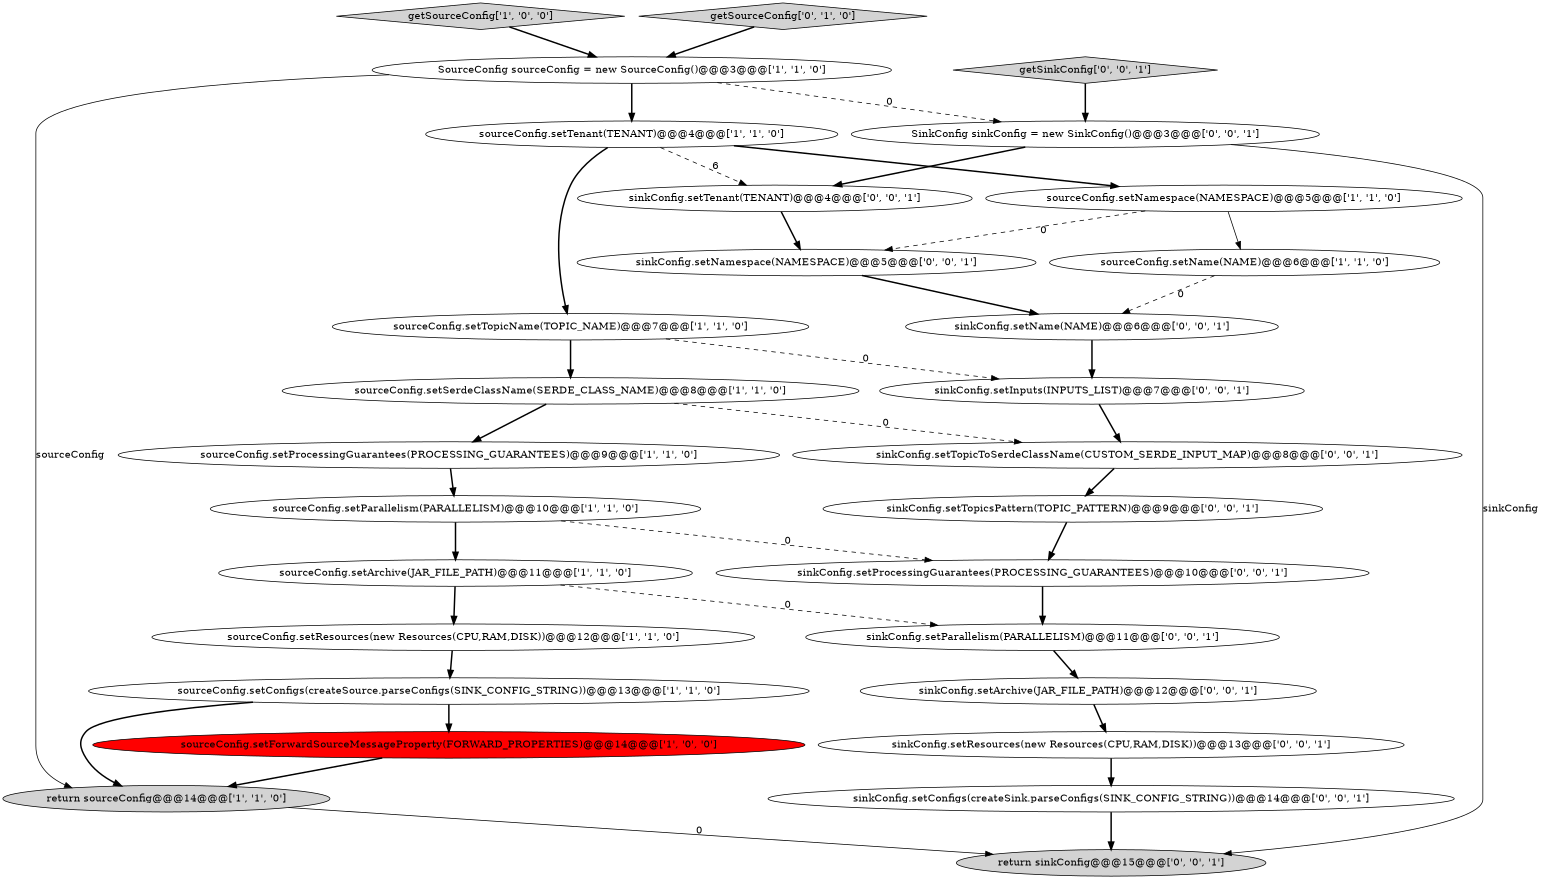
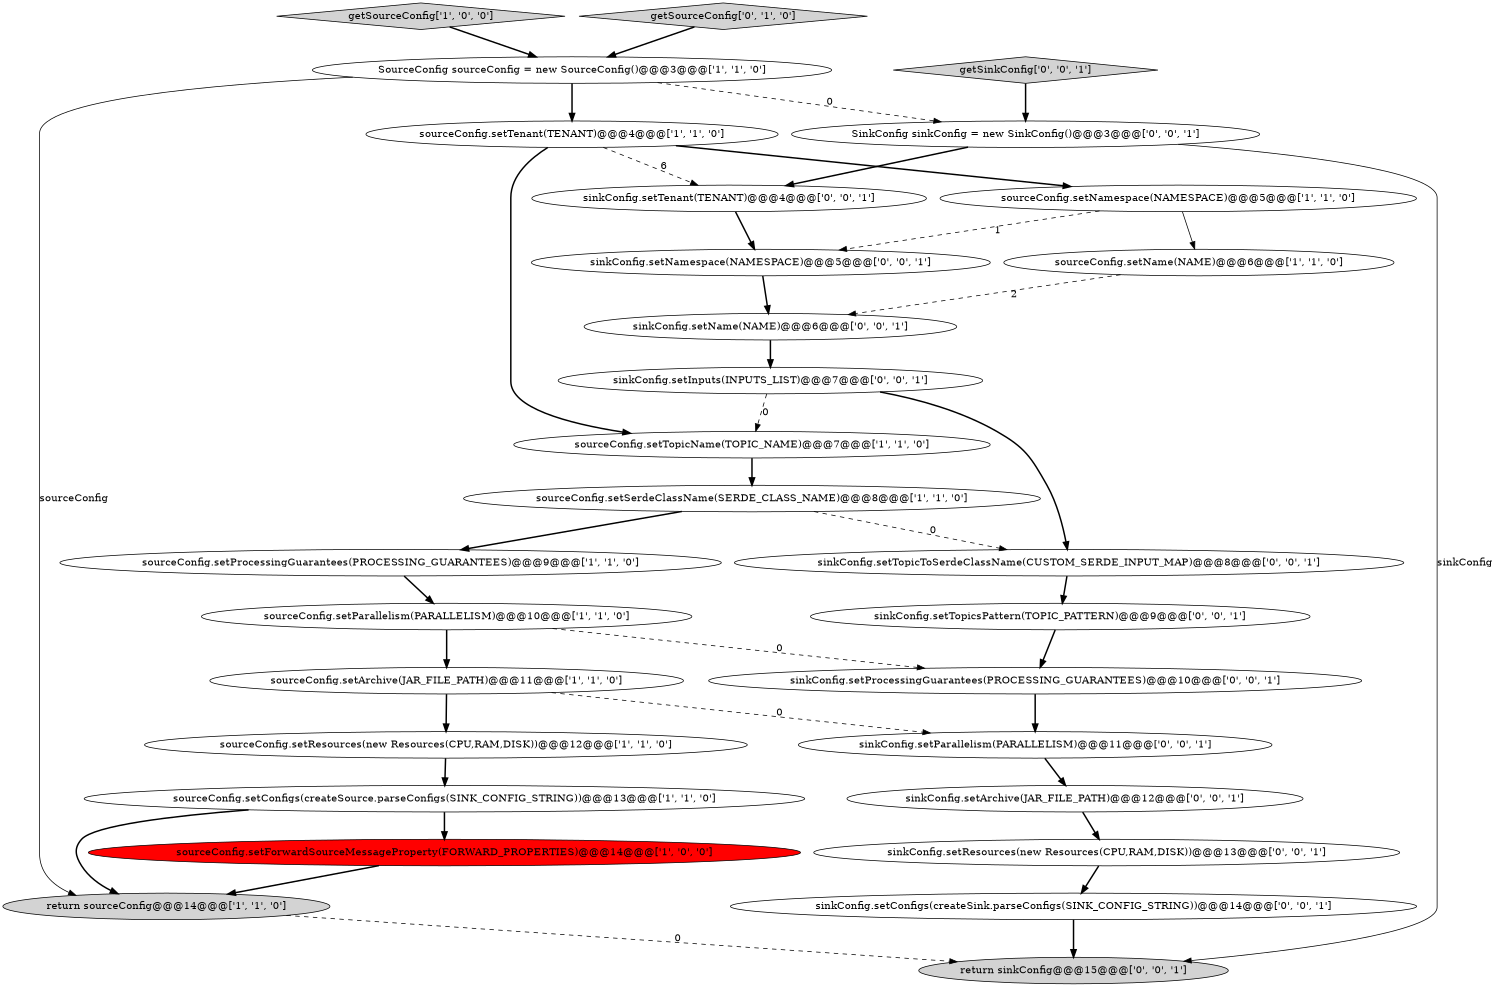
edge "sourceConfig.setNamespace(NAMESPACE)@@@5@@@['1', '1', '0']" -> "sinkConfig.setNamespace(NAMESPACE)@@@5@@@['0', '0', '1']": label "0" -> "1"
edge "sourceConfig.setName(NAME)@@@6@@@['1', '1', '0']" -> "sinkConfig.setName(NAME)@@@6@@@['0', '0', '1']": label "0" -> "2"
edge "sourceConfig.setTopicName(TOPIC_NAME)@@@7@@@['1', '1', '0']" -> "sinkConfig.setInputs(INPUTS_LIST)@@@7@@@['0', '0', '1']": reversed
edge "return sourceConfig@@@14@@@['1', '1', '0']" -> "return sinkConfig@@@15@@@['0', '0', '1']": style solid -> dashed
